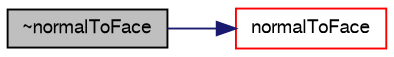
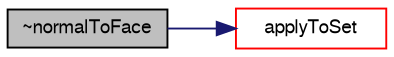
node "normalToFace": label "normalToFace" -> "applyToSet"
